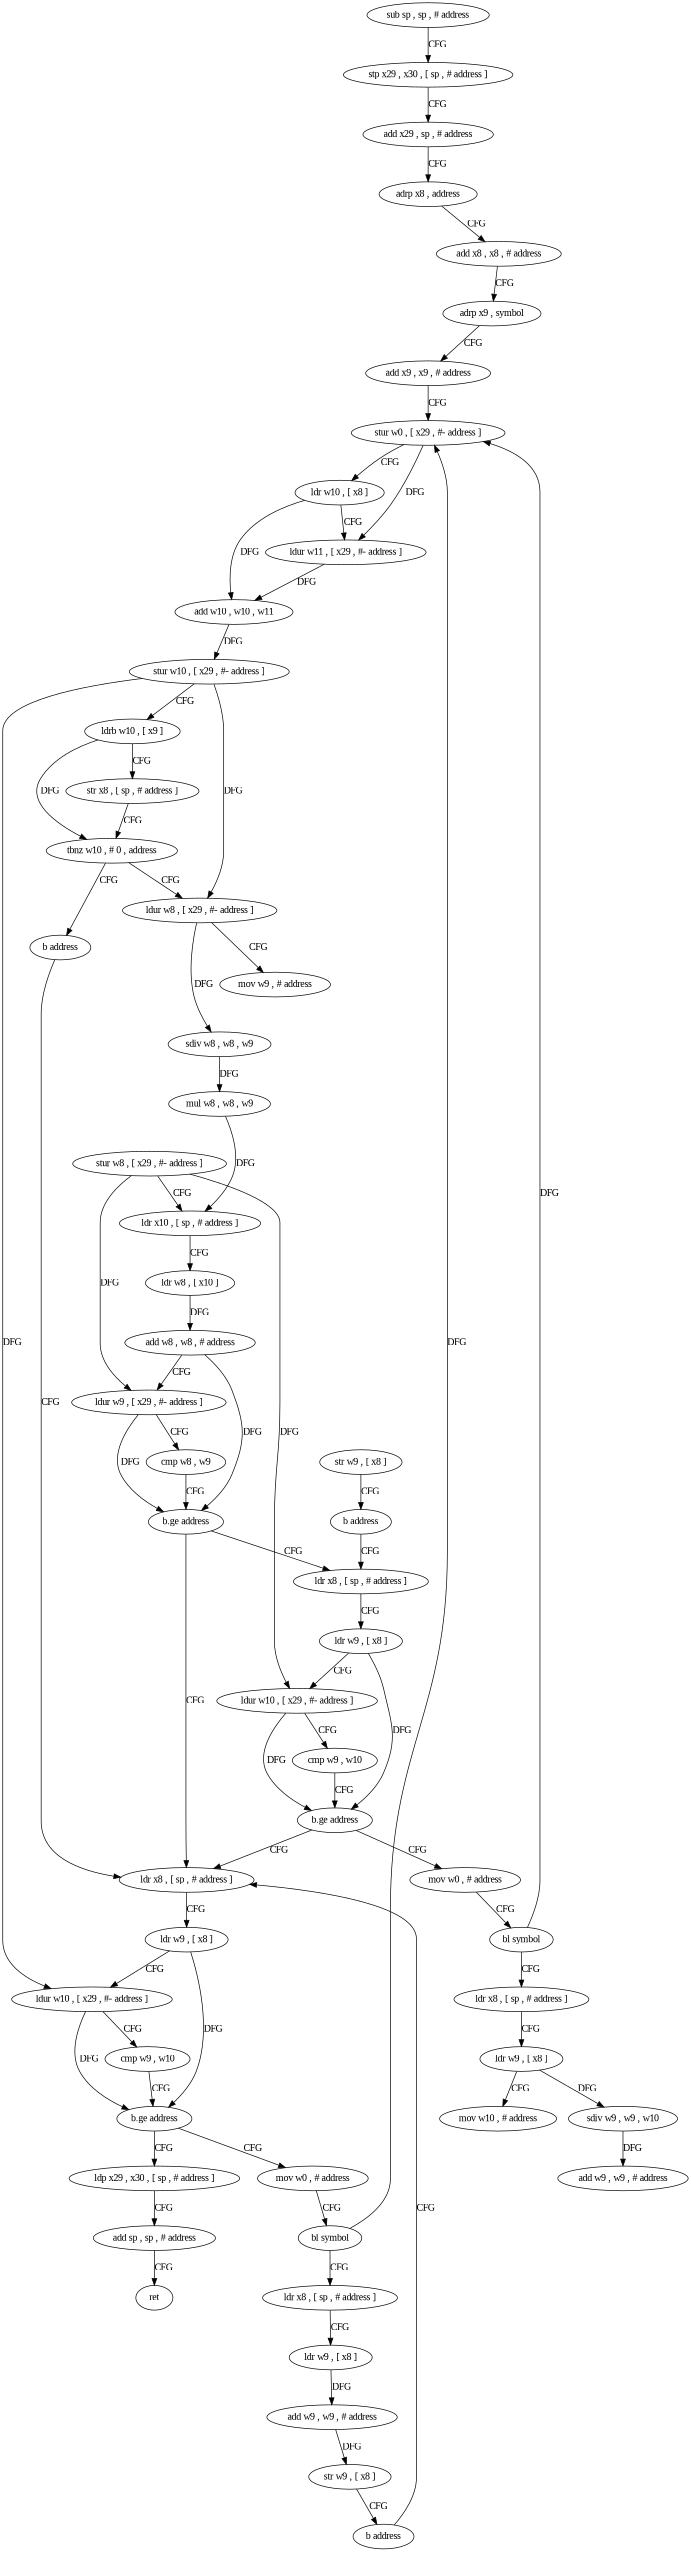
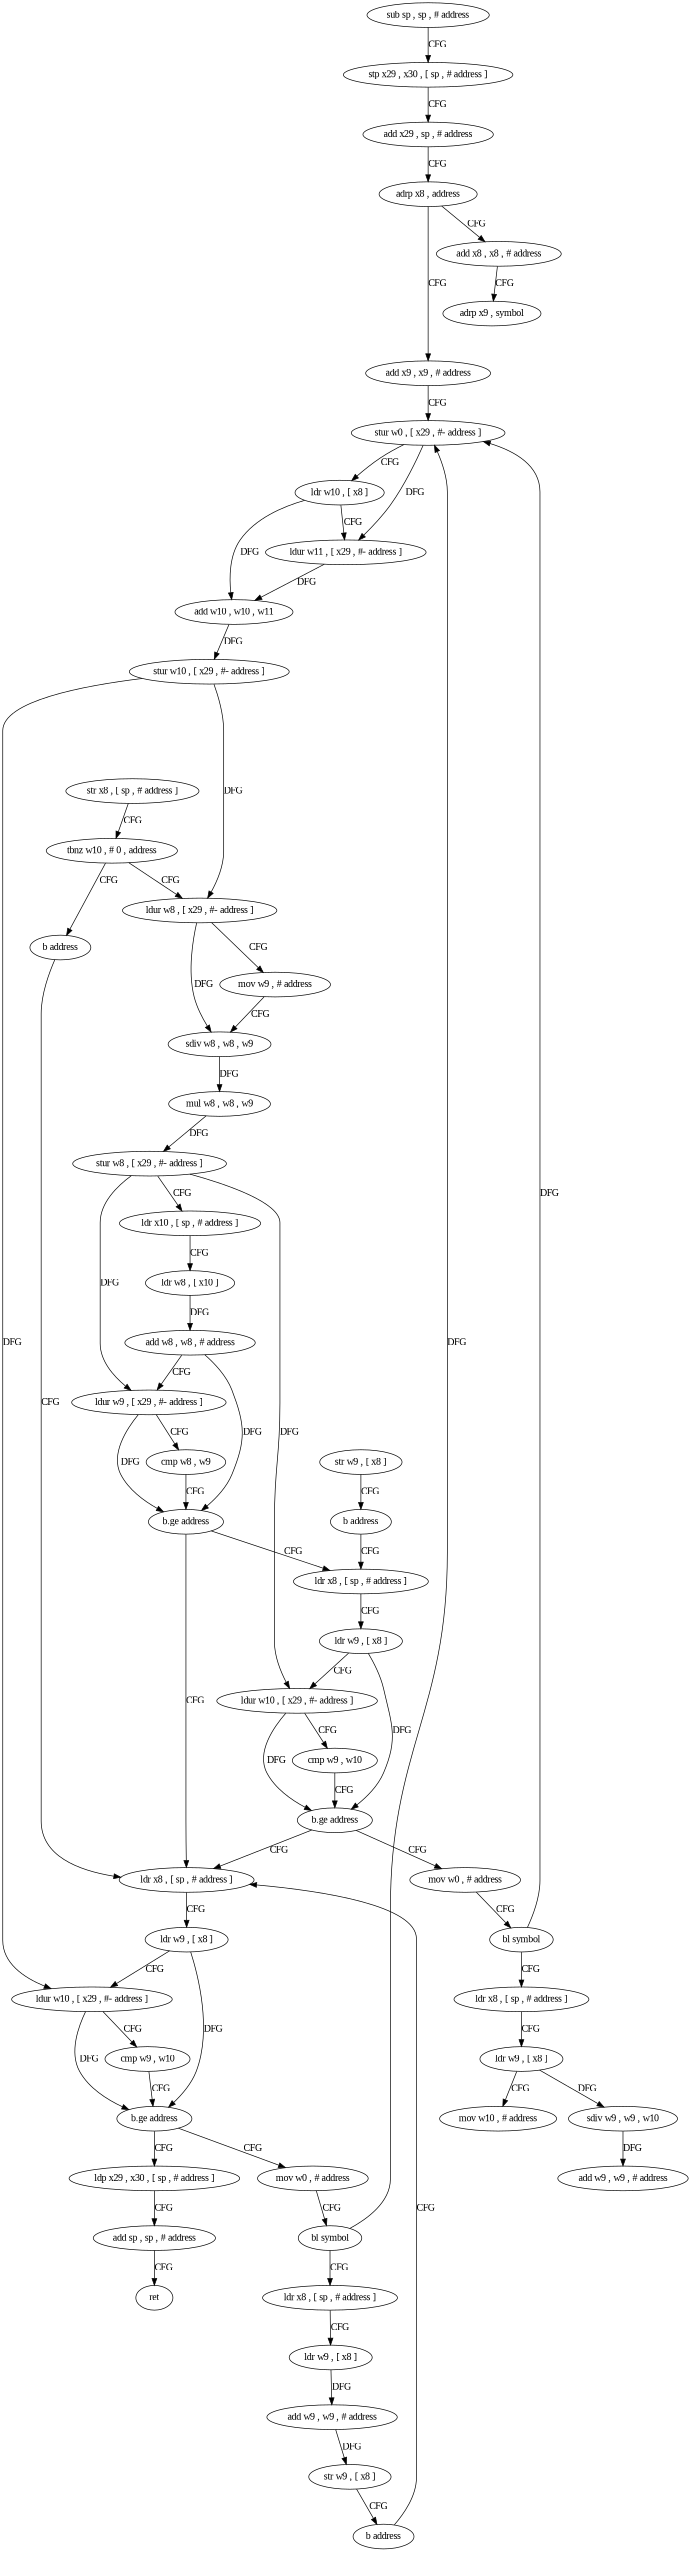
edge "adrp x9 , symbol" -> "add x9 , x9 , # address": now "adrp x8 , address" -> "add x9 , x9 , # address"
node "ldrb w10 , [ x9 ]": removed
edge "mov w9 , # address" -> "sdiv w8 , w8 , w9": added, label "CFG"
edge "mul w8 , w8 , w9" -> "ldr x10 , [ sp , # address ]": now "mul w8 , w8 , w9" -> "stur w8 , [ x29 , #- address ]"
